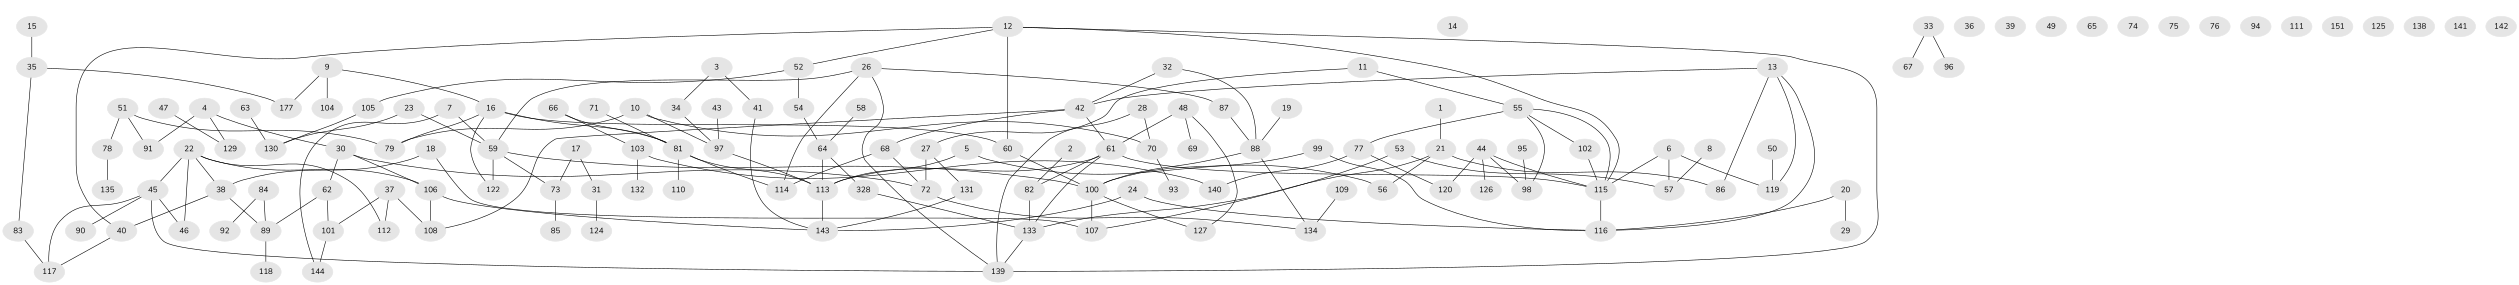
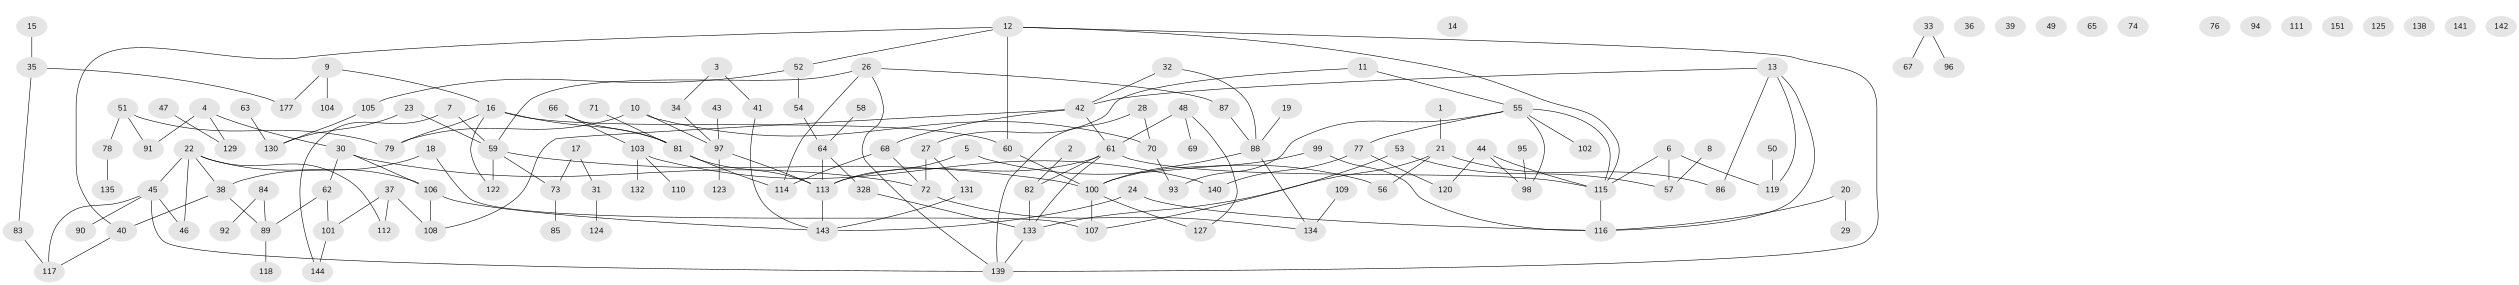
node "75": removed
edge "55" -- "93": added
edge "102" -- "115": removed
edge "81" -- "110": now "103" -- "110"
node "123": added
node "126": removed
